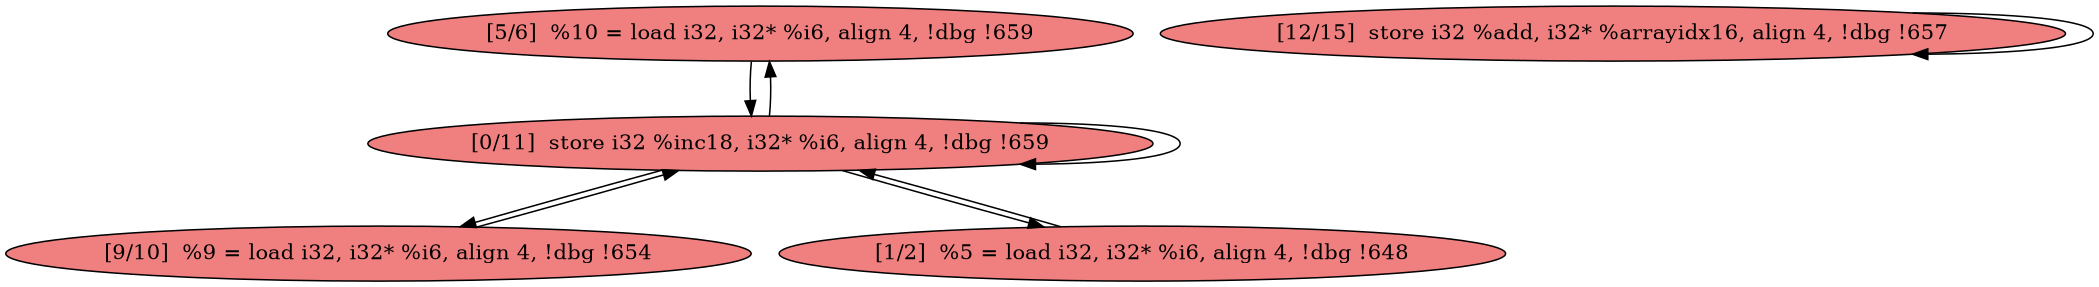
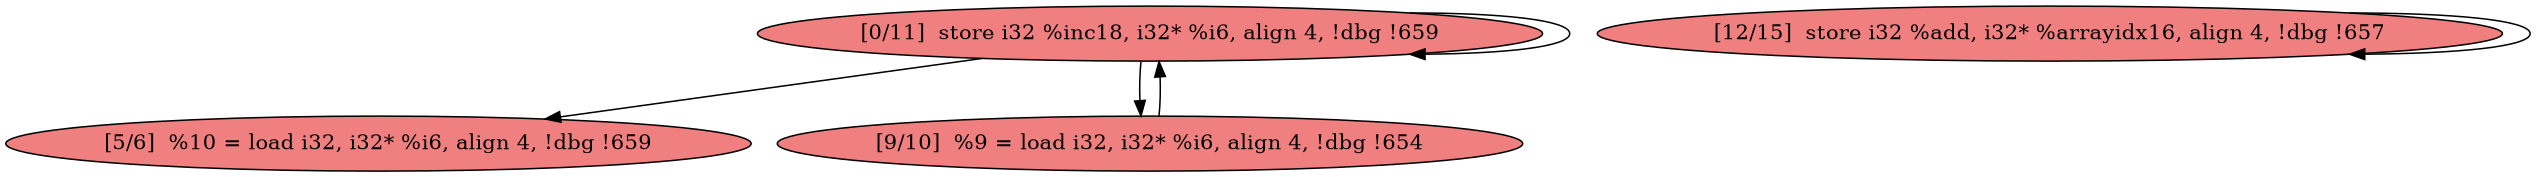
edge "[5/6]  %10 = load i32, i32* %i6, align 4, !dbg !659" -> "[0/11]  store i32 %inc18, i32* %i6, align 4, !dbg !659": removed
node "[1/2]  %5 = load i32, i32* %i6, align 4, !dbg !648": removed
